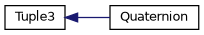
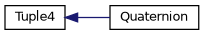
node "Tuple3": label "Tuple3" -> "Tuple4"
